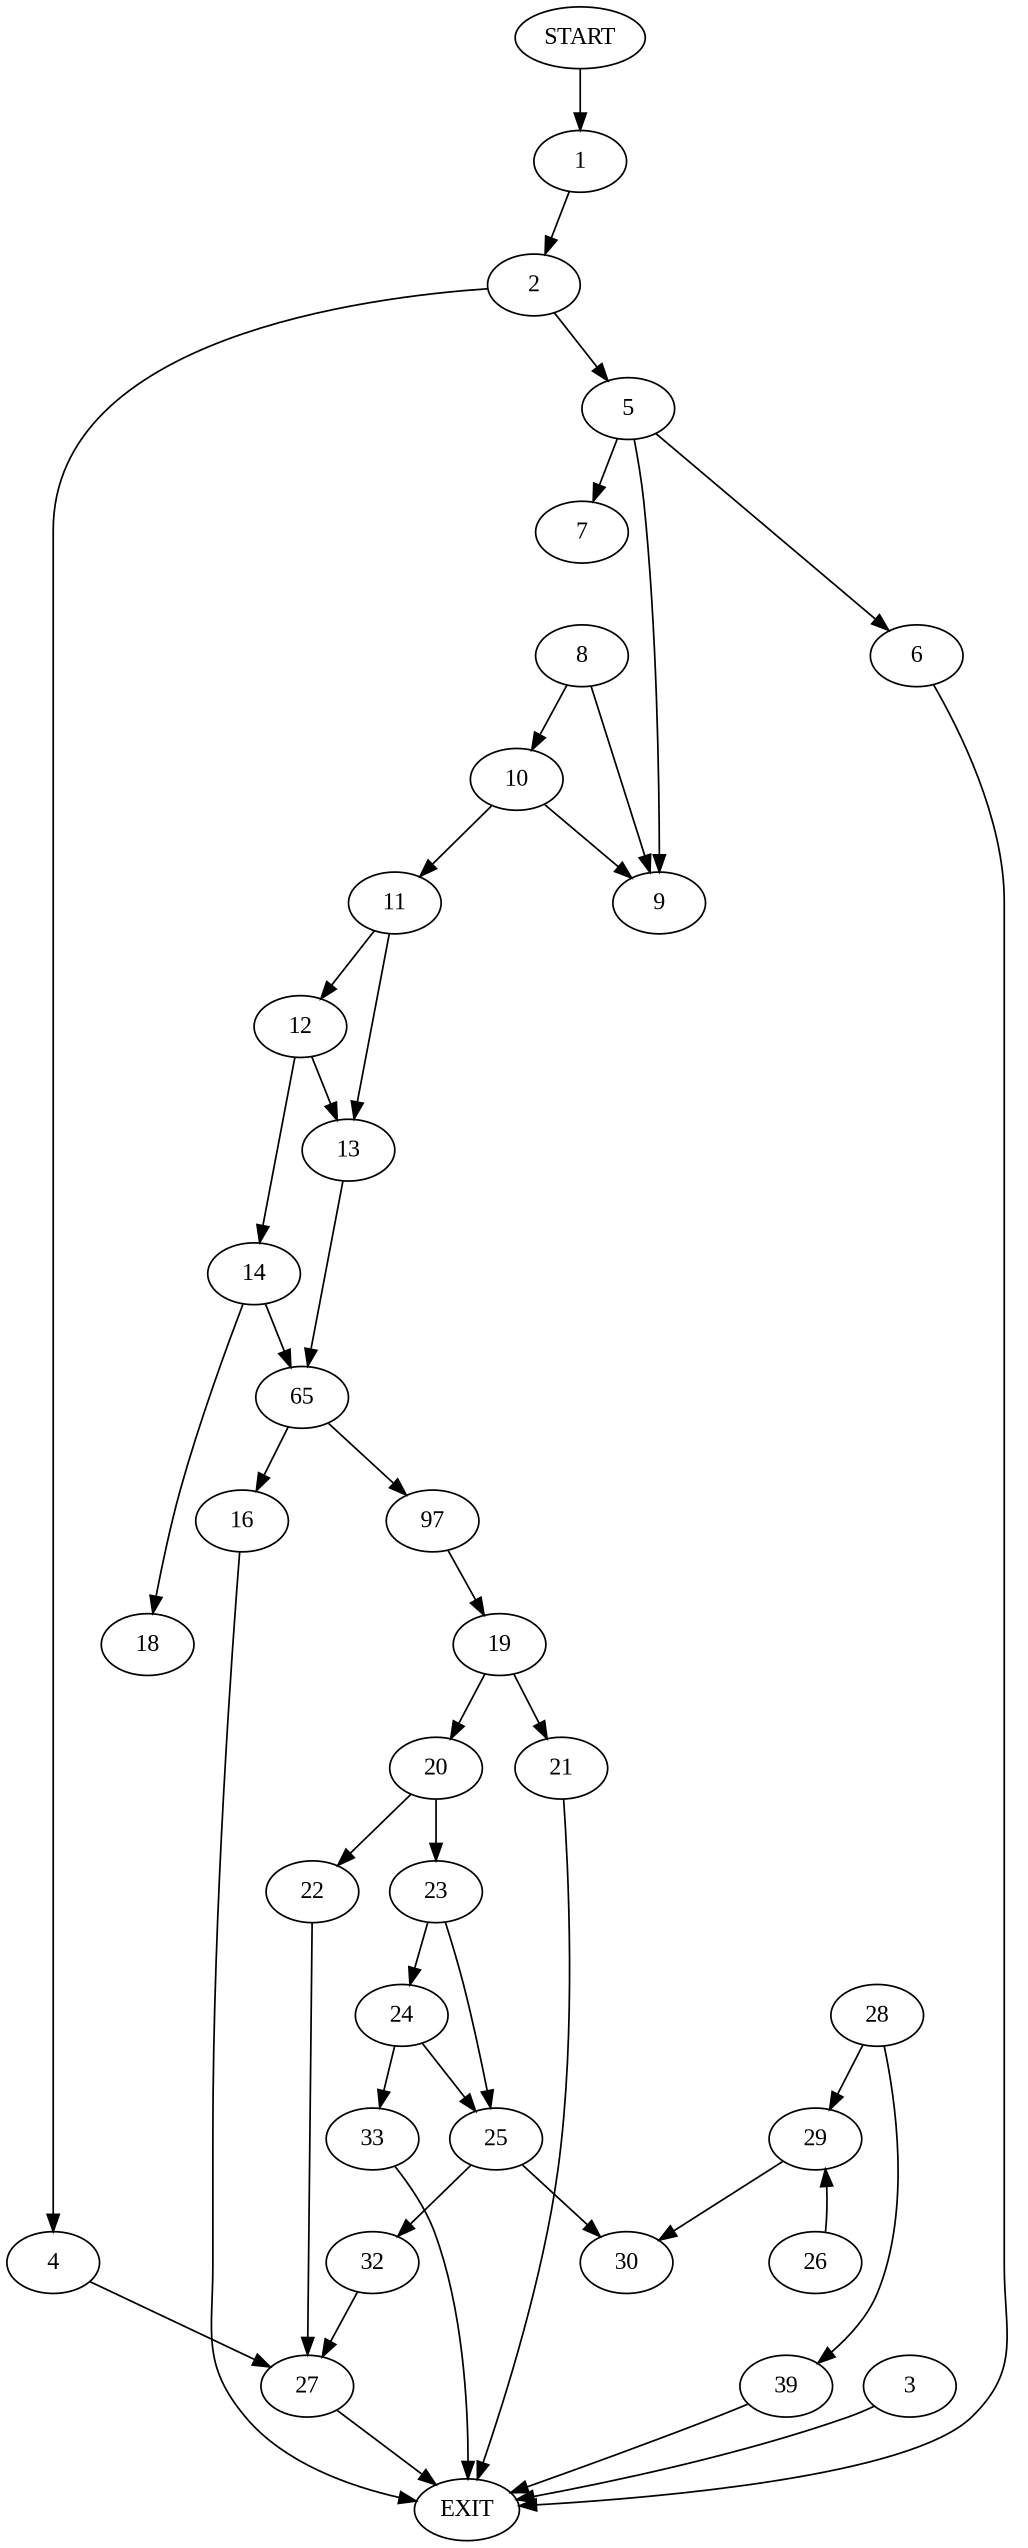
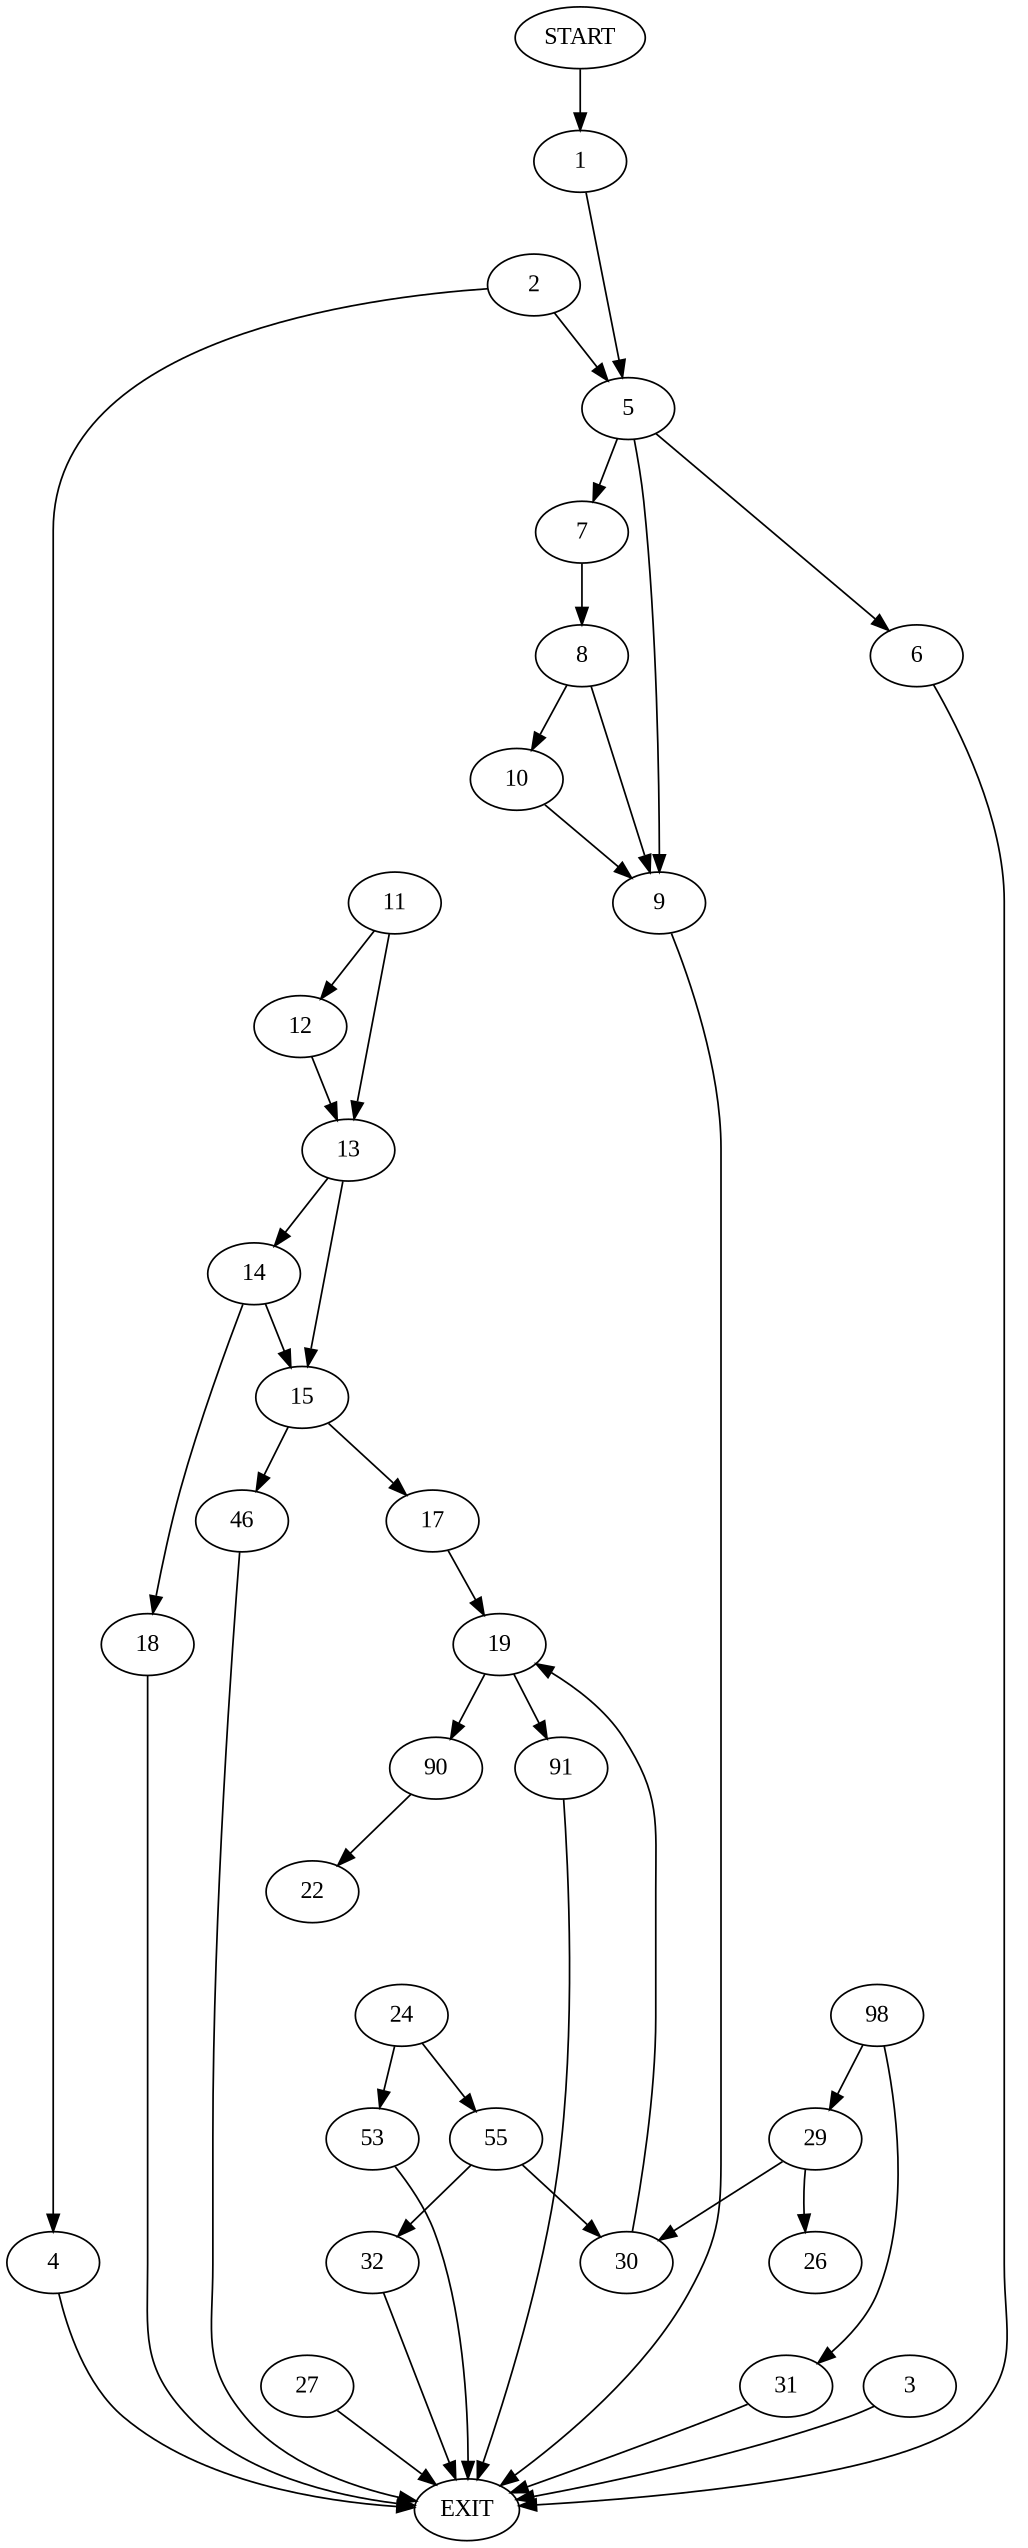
edge "1" -> "2": now "1" -> "5"
edge "7" -> "8": added
edge "10" -> "11": removed
edge "12" -> "14": now "13" -> "14"
node "65": label "65" -> "15"
node "16": label "16" -> "46"
node "97": label "97" -> "17"
edge "9" -> "EXIT": added
node "20": label "20" -> "90"
node "21": label "21" -> "91"
node "23": removed
edge "30" -> "19": added
node "28": label "28" -> "98"
edge "22" -> "27": removed
node "33": label "33" -> "53"
node "25": label "25" -> "55"
edge "18" -> "EXIT": added
edge "26" -> "29": reversed
edge "32" -> "27": now "32" -> "EXIT"
edge "4" -> "27": now "4" -> "EXIT"
node "39": label "39" -> "31"
